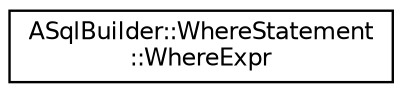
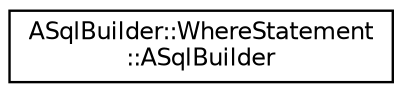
node "ASqlBuilder::WhereStatement ::WhereExpr": label "ASqlBuilder::WhereStatement ::WhereExpr" -> "ASqlBuilder::WhereStatement ::ASqlBuilder"
